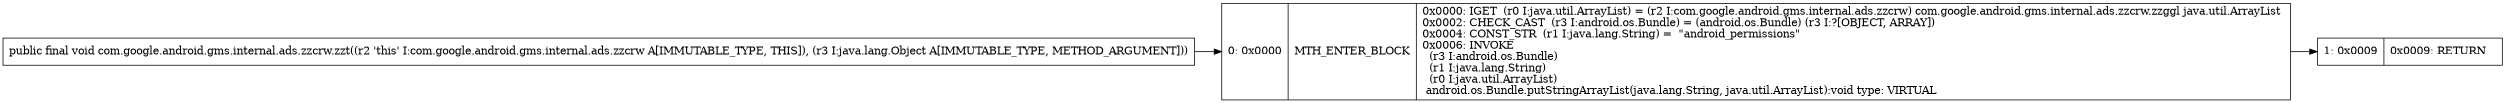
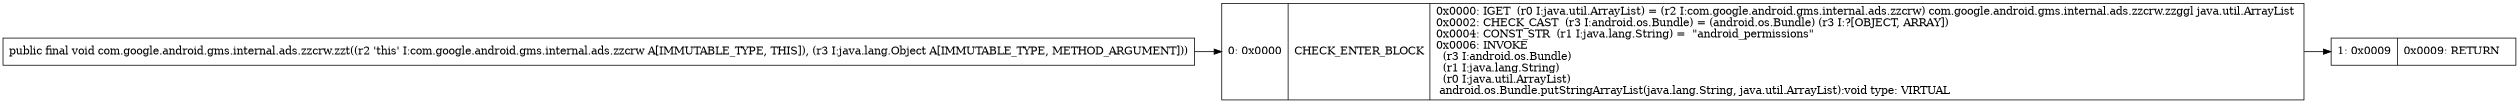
node "0: 0x0000": text "MTH_ENTER_BLOCK" -> "CHECK_ENTER_BLOCK"
